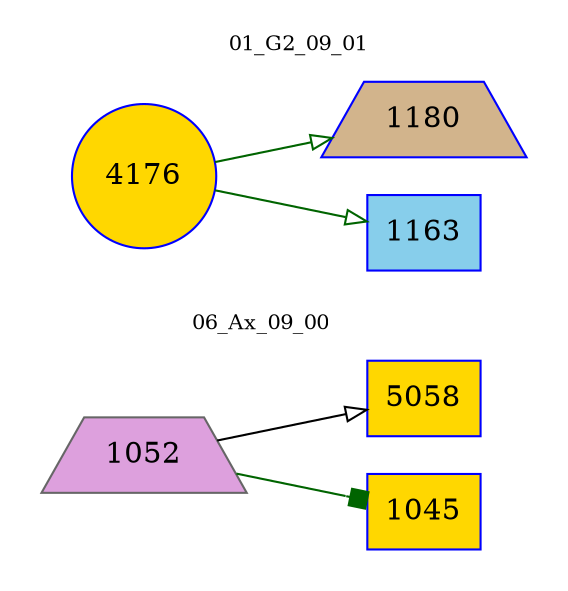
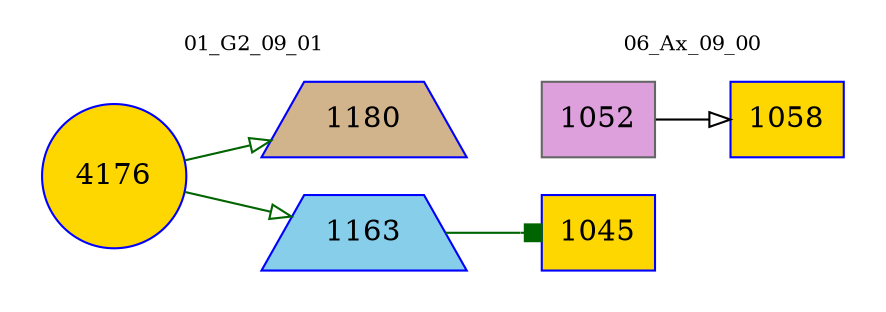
node "1163": shape box -> trapezium
node "5058": label "5058" -> "1058"
node "1052": shape trapezium -> box
edge "1052" -> "1045": now "1163" -> "1045"
